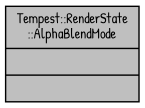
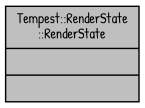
node "Tempest::RenderState": text "::AlphaBlendMode" -> "::RenderState"
